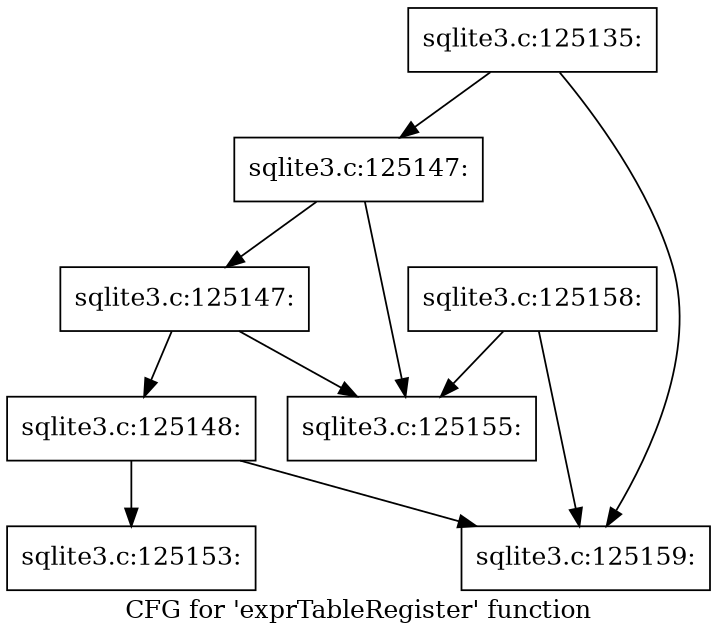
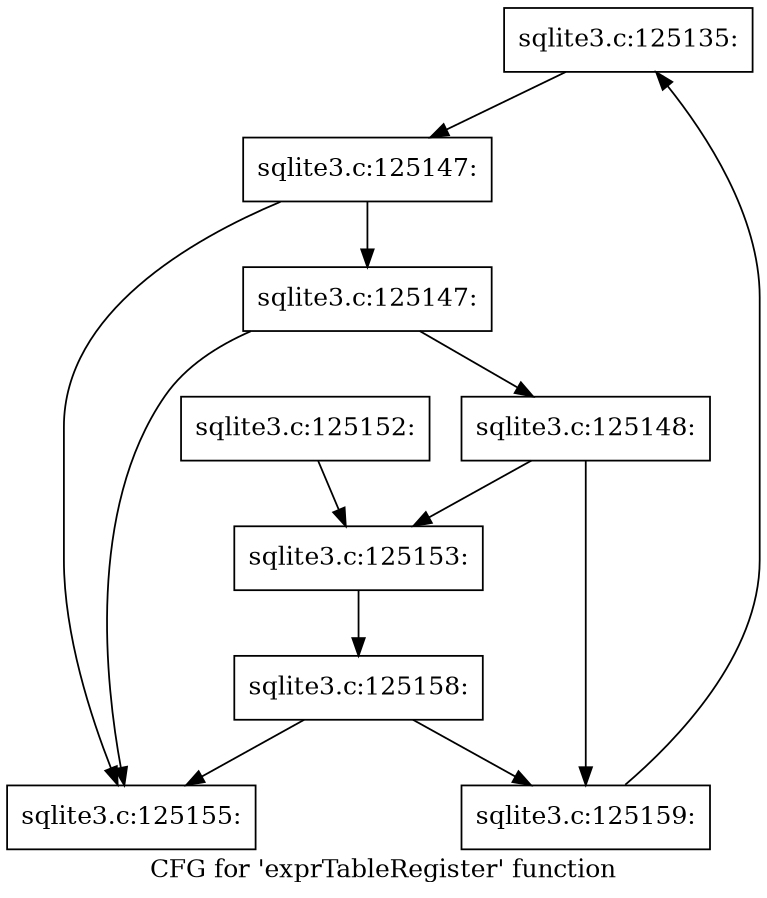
edge "sqlite3.c:125135:" -> "sqlite3.c:125159:": reversed
node "sqlite3.c:125152:": added
edge "sqlite3.c:125153:" -> "sqlite3.c:125158:": added
